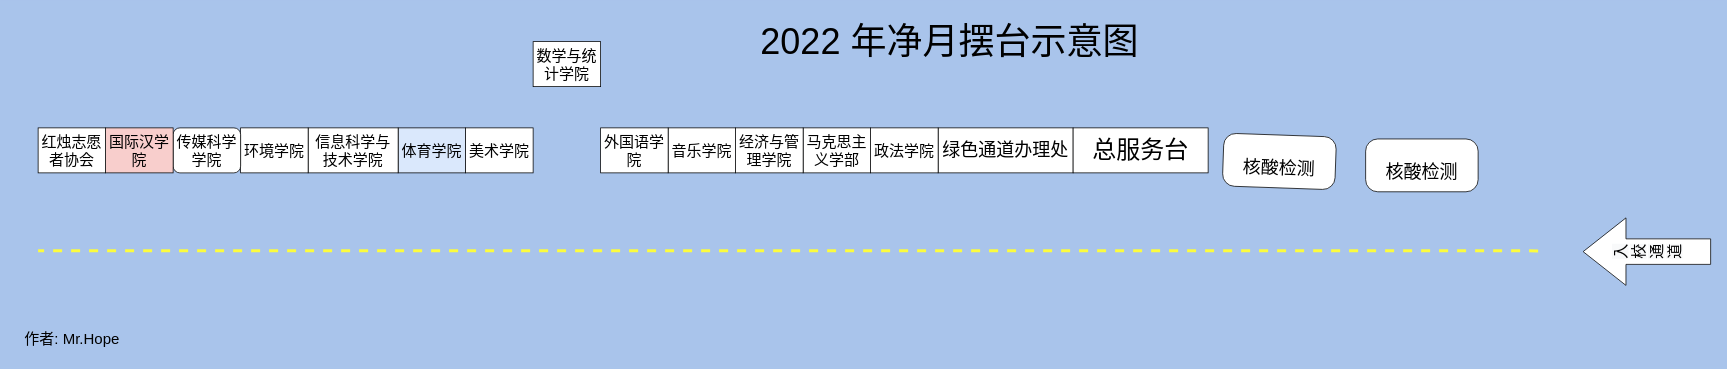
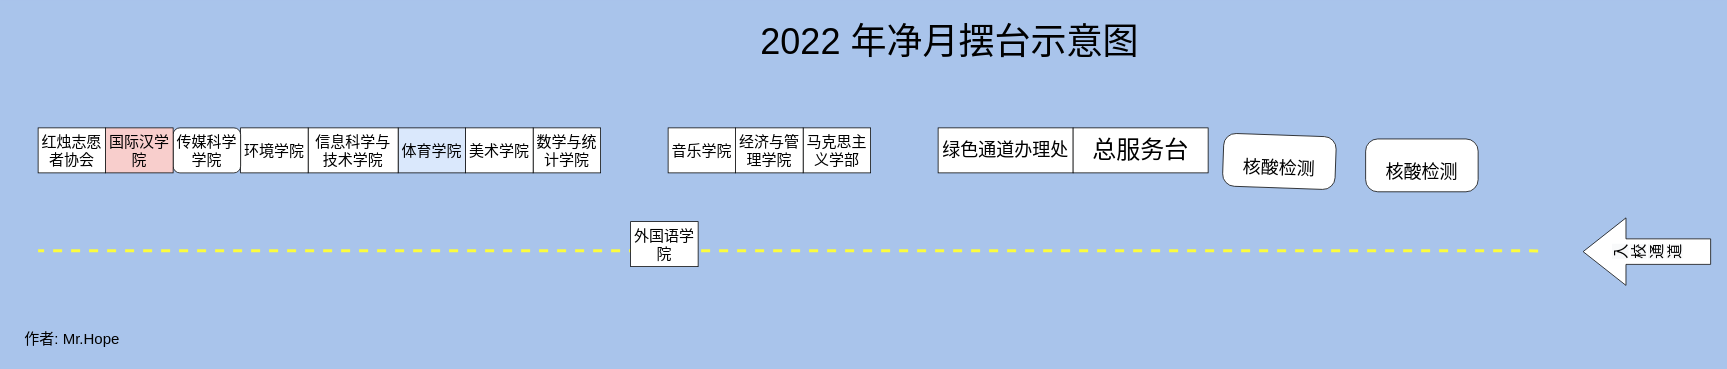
node "数学与统计学院": moved (567, 64) -> (567, 150)
node "外国语学院": moved (634, 150) -> (664, 244)
node "政法学院": removed
